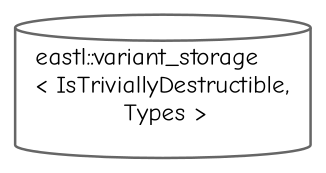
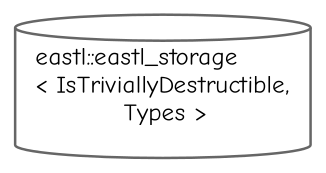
node "eastl::variant_storage < IsTriviallyDestructible, Types >": label "eastl::variant_storage < IsTriviallyDestructible, Types >" -> "eastl::eastl_storage < IsTriviallyDestructible, Types >"
